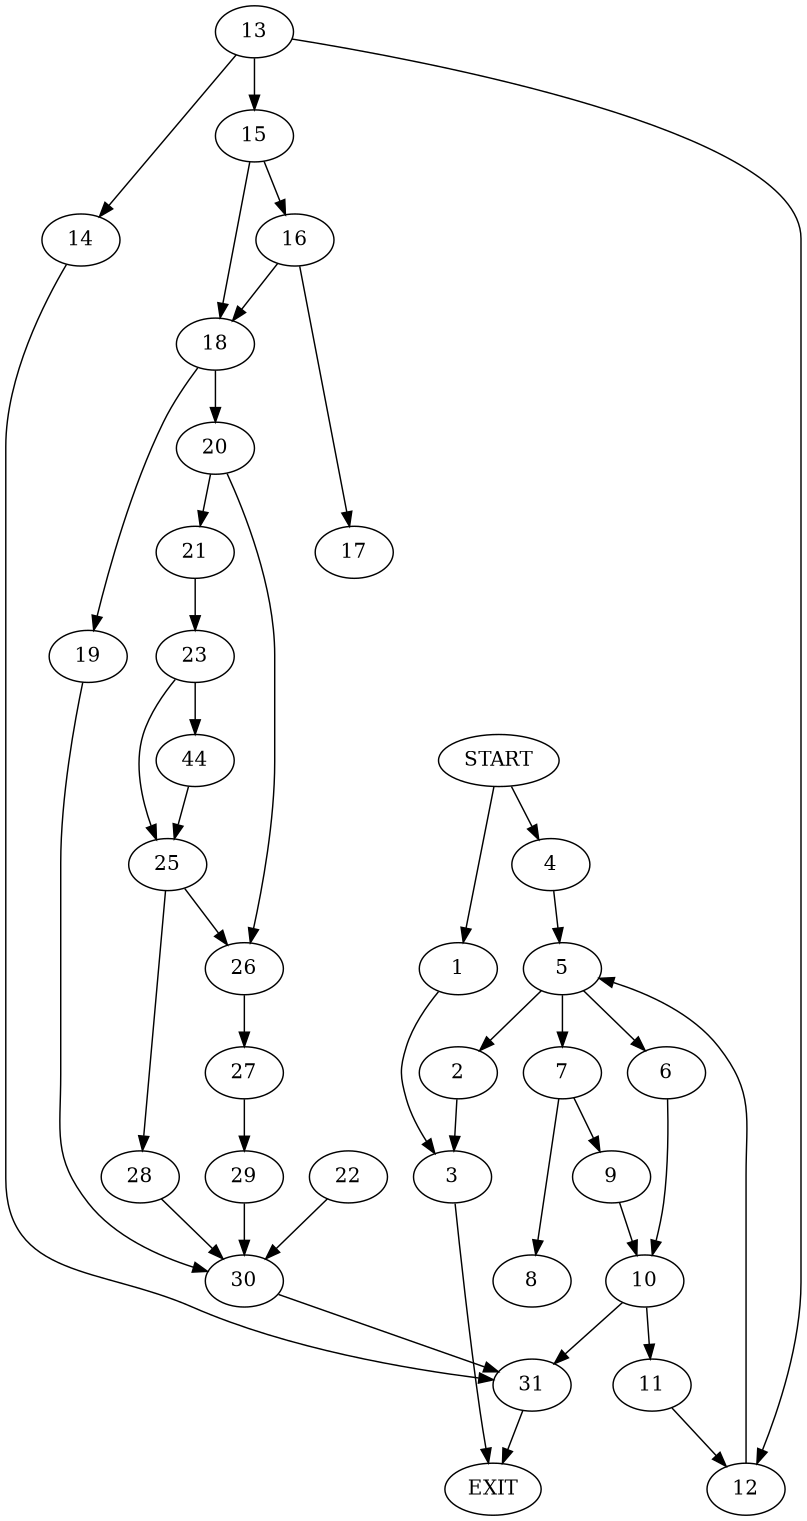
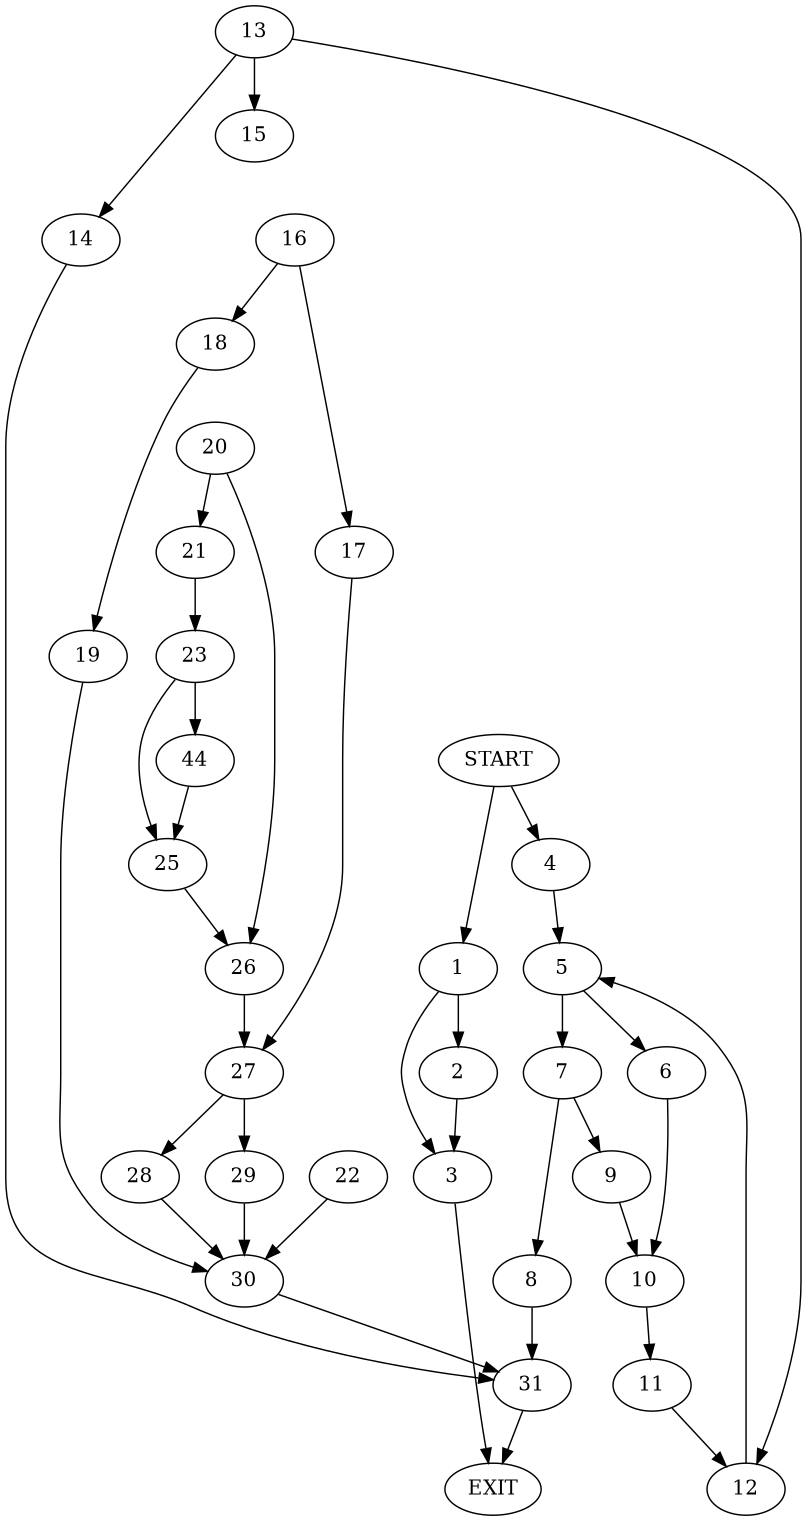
edge "15" -> "16": removed
edge "15" -> "18": removed
edge "18" -> "20": removed
edge "17" -> "27": added
edge "25" -> "28": now "27" -> "28"
edge "5" -> "2": now "1" -> "2"
edge "10" -> "31": now "8" -> "31"
